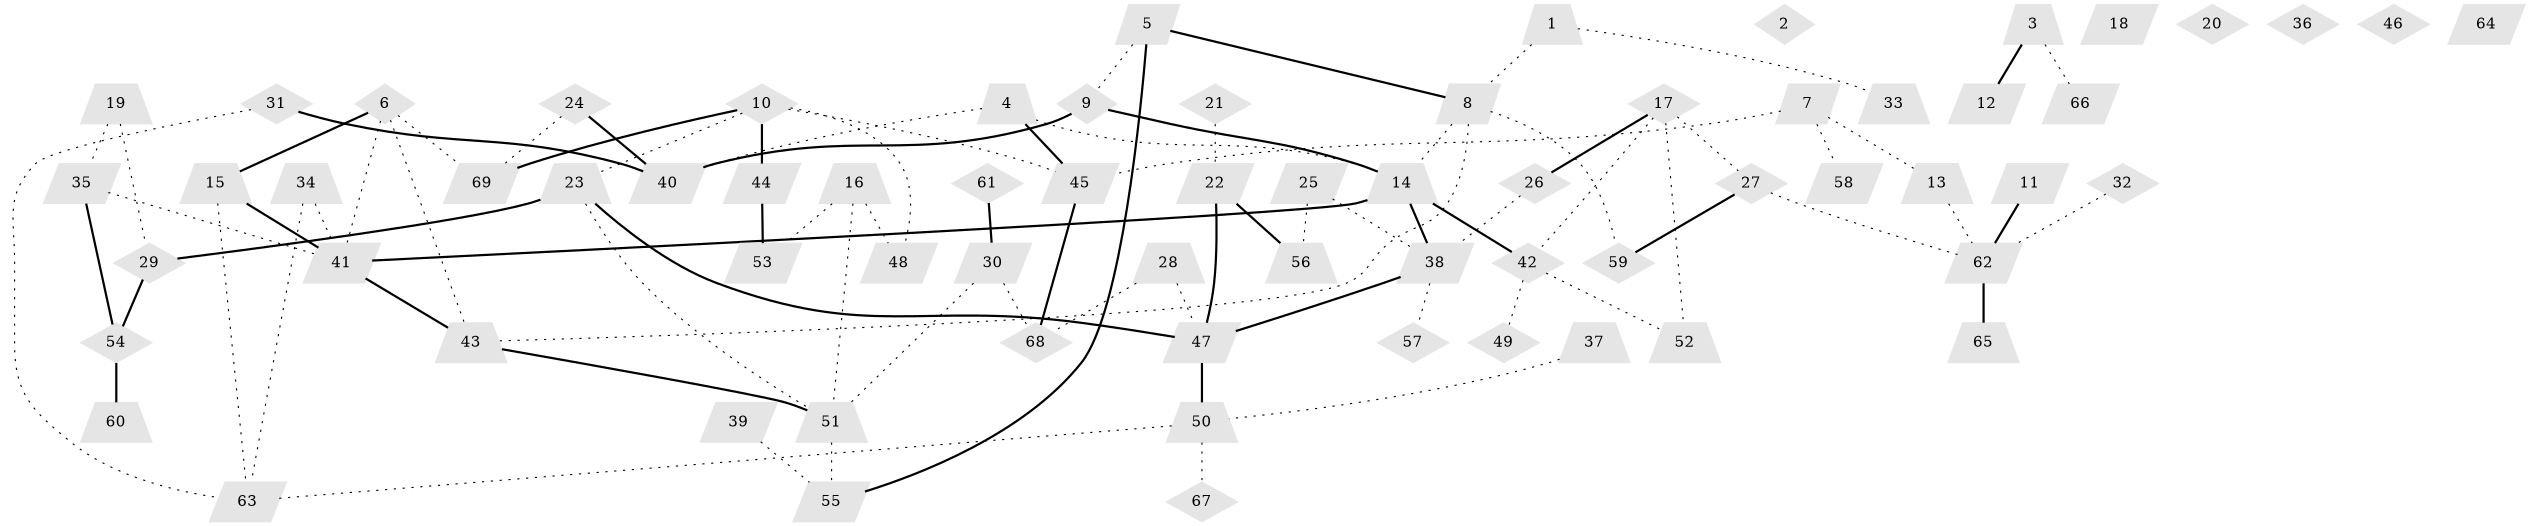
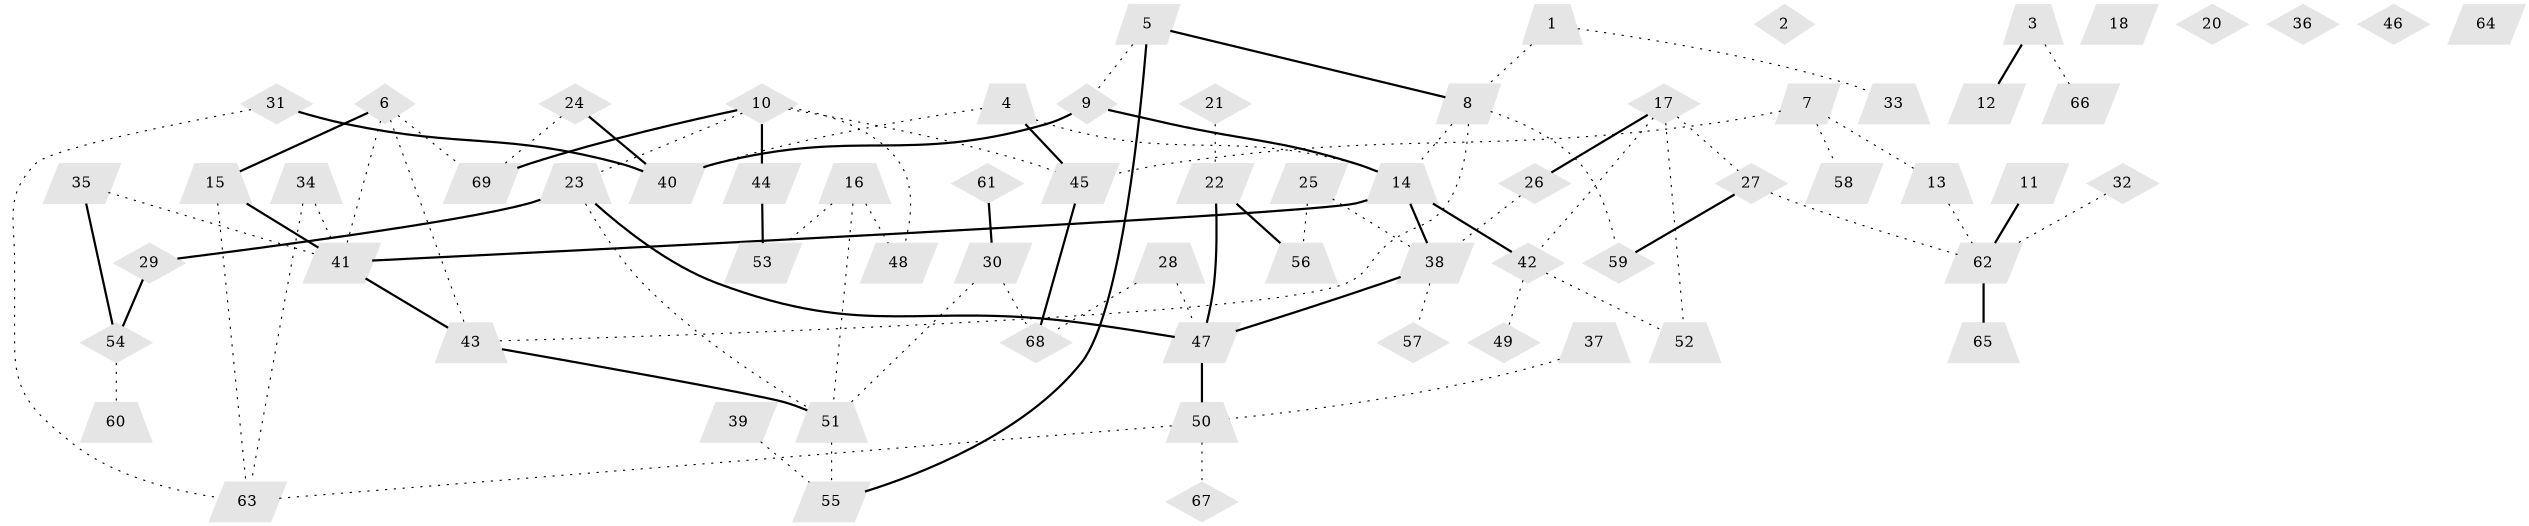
node "19": removed
edge "54" -- "60": style bold -> dotted
